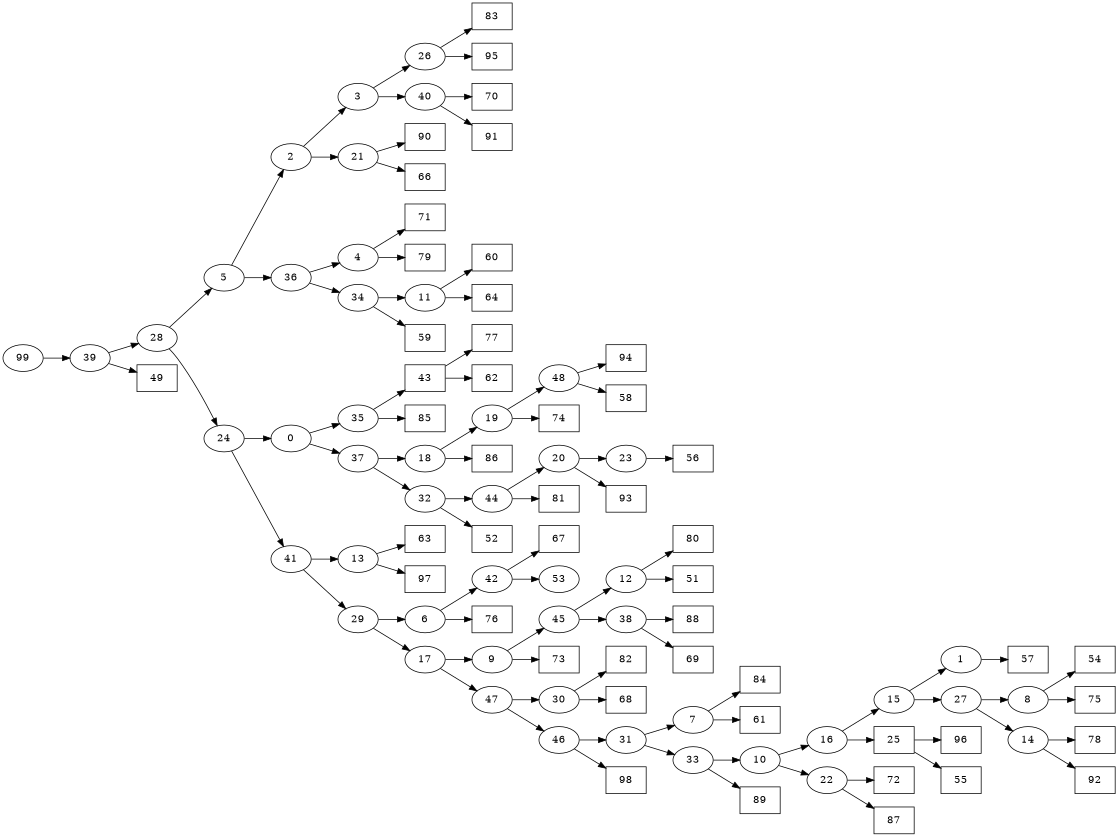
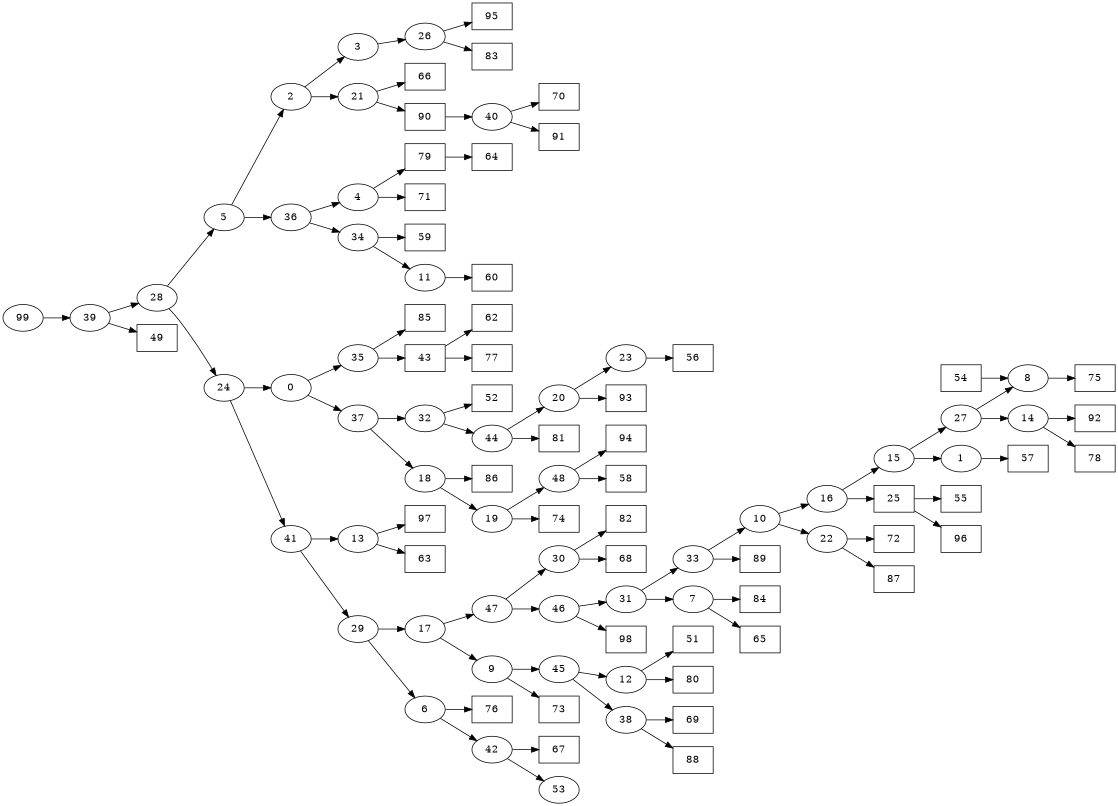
edge "3" -> "40": now "90" -> "40"
edge "11" -> "64": now "79" -> "64"
edge "8" -> "54": reversed
node "61": label "61" -> "65"
